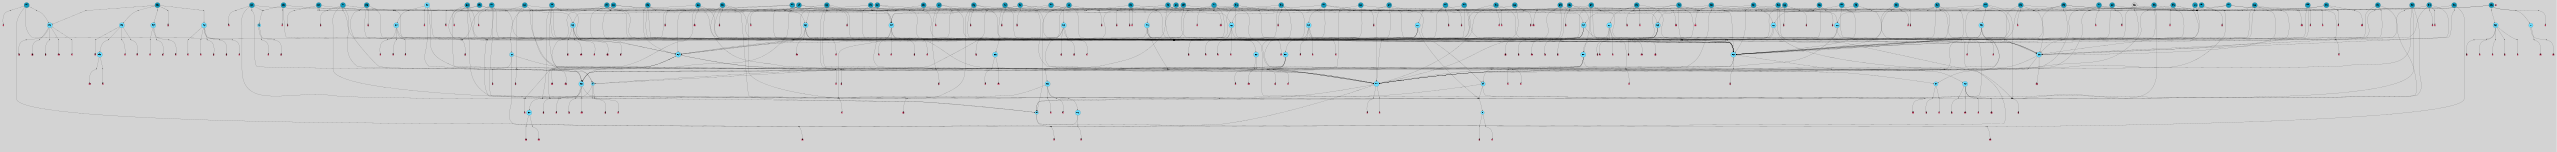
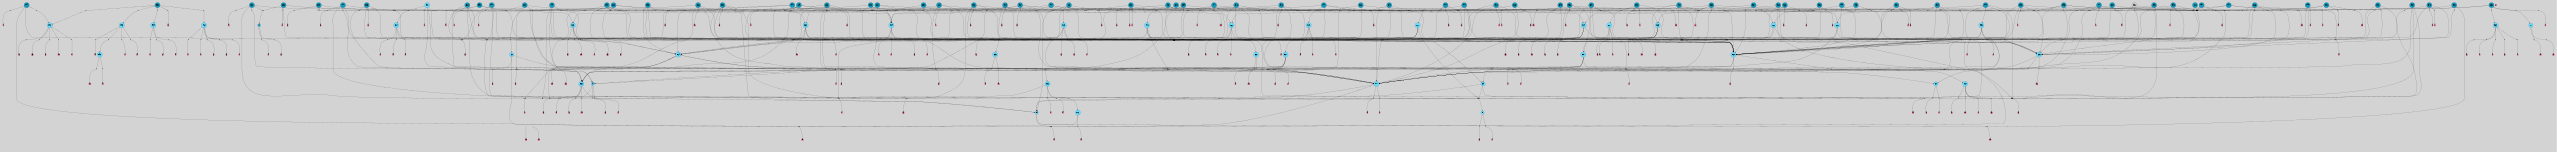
node "T321": removed
